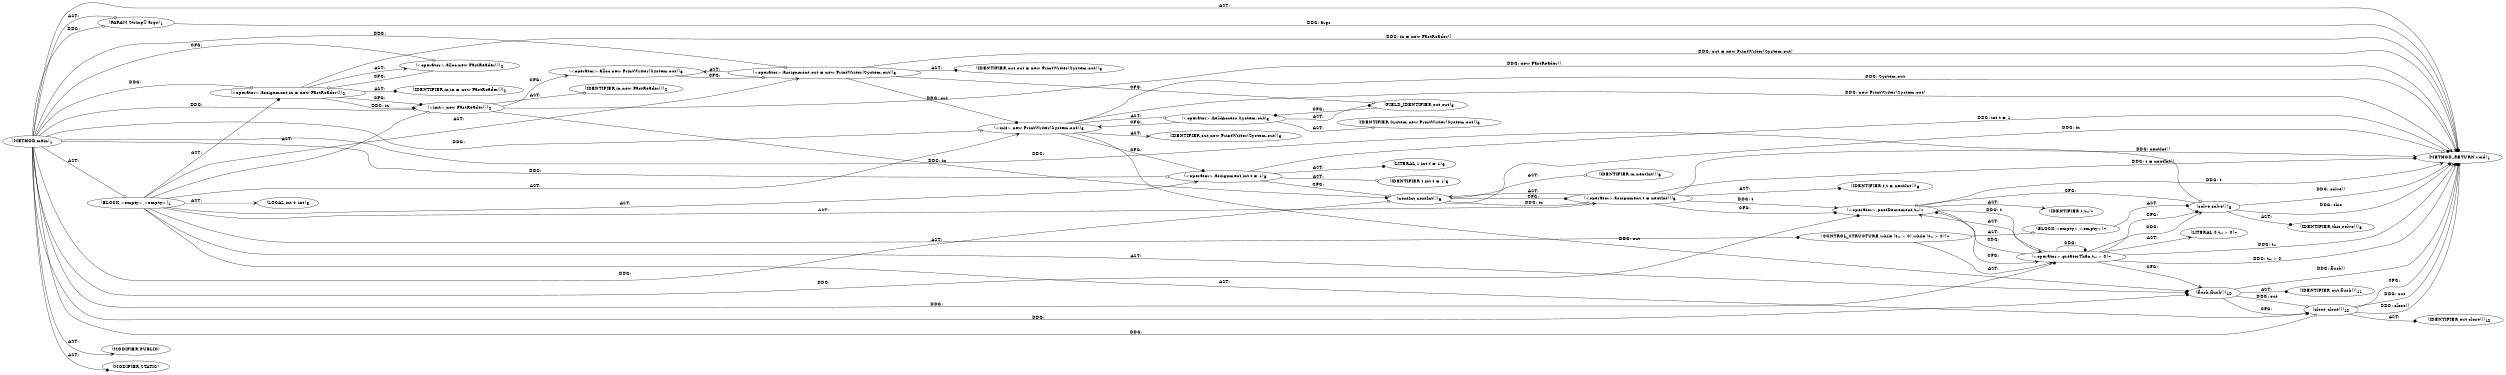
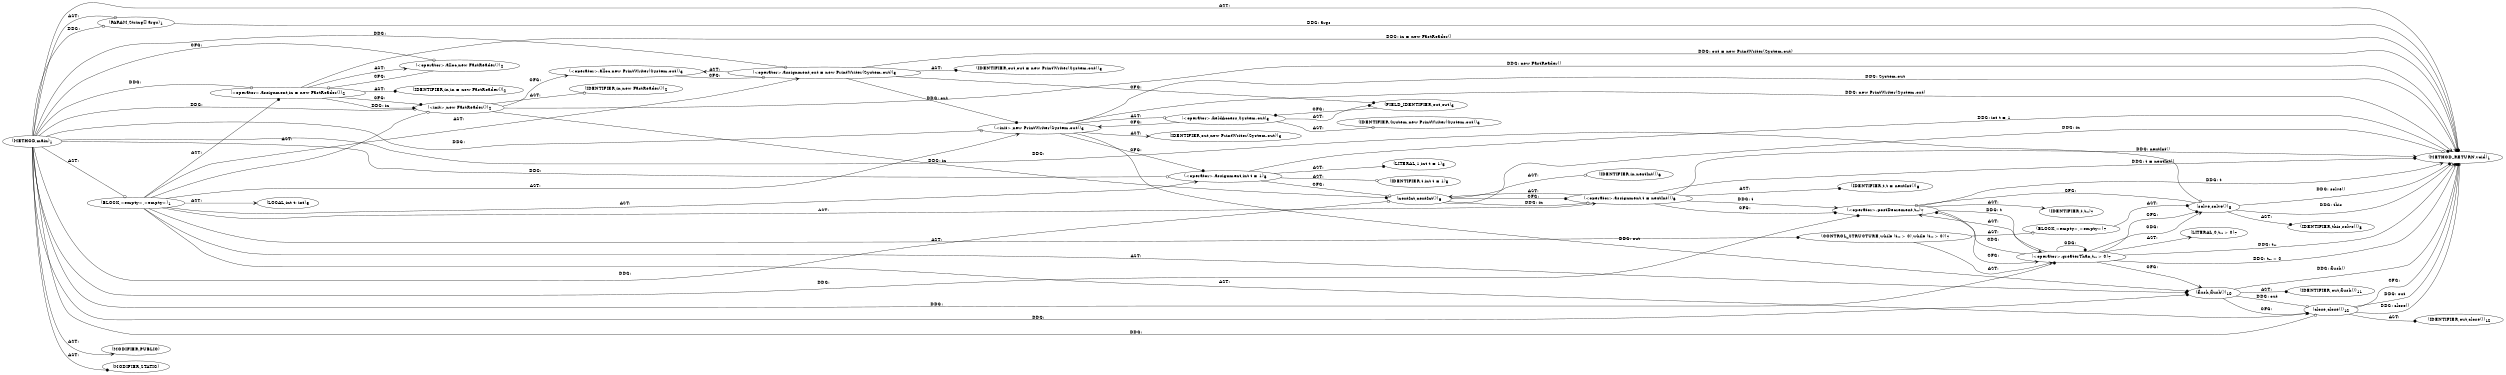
edge "(<operator>.assignment,out = new PrintWriter(System.out))" -> "(FIELD_IDENTIFIER,out,out)": arrowhead odot -> dot
